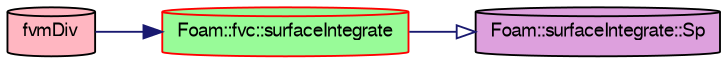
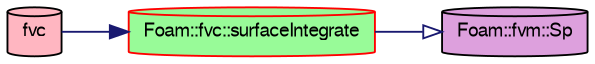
node "fvmDiv": label "fvmDiv" -> "fvc"
node "Foam::surfaceIntegrate::Sp": label "Foam::surfaceIntegrate::Sp" -> "Foam::fvm::Sp"
